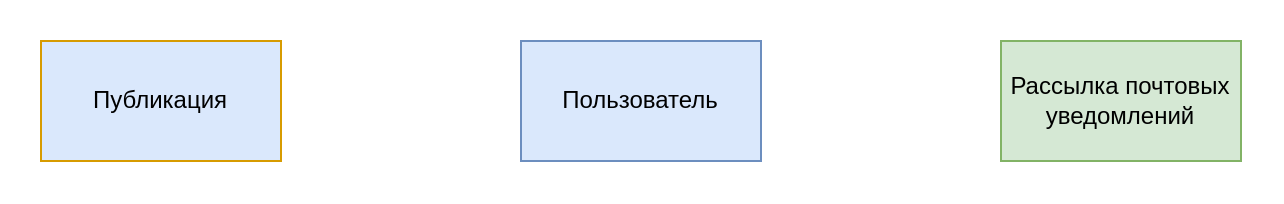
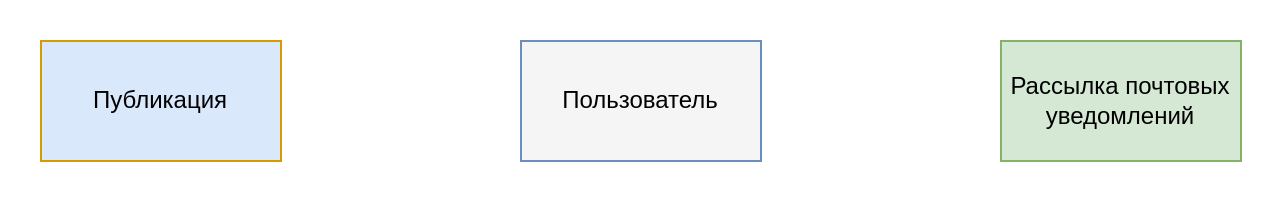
node "Пользователь": fillcolor #dae8fc -> #f5f5f5
